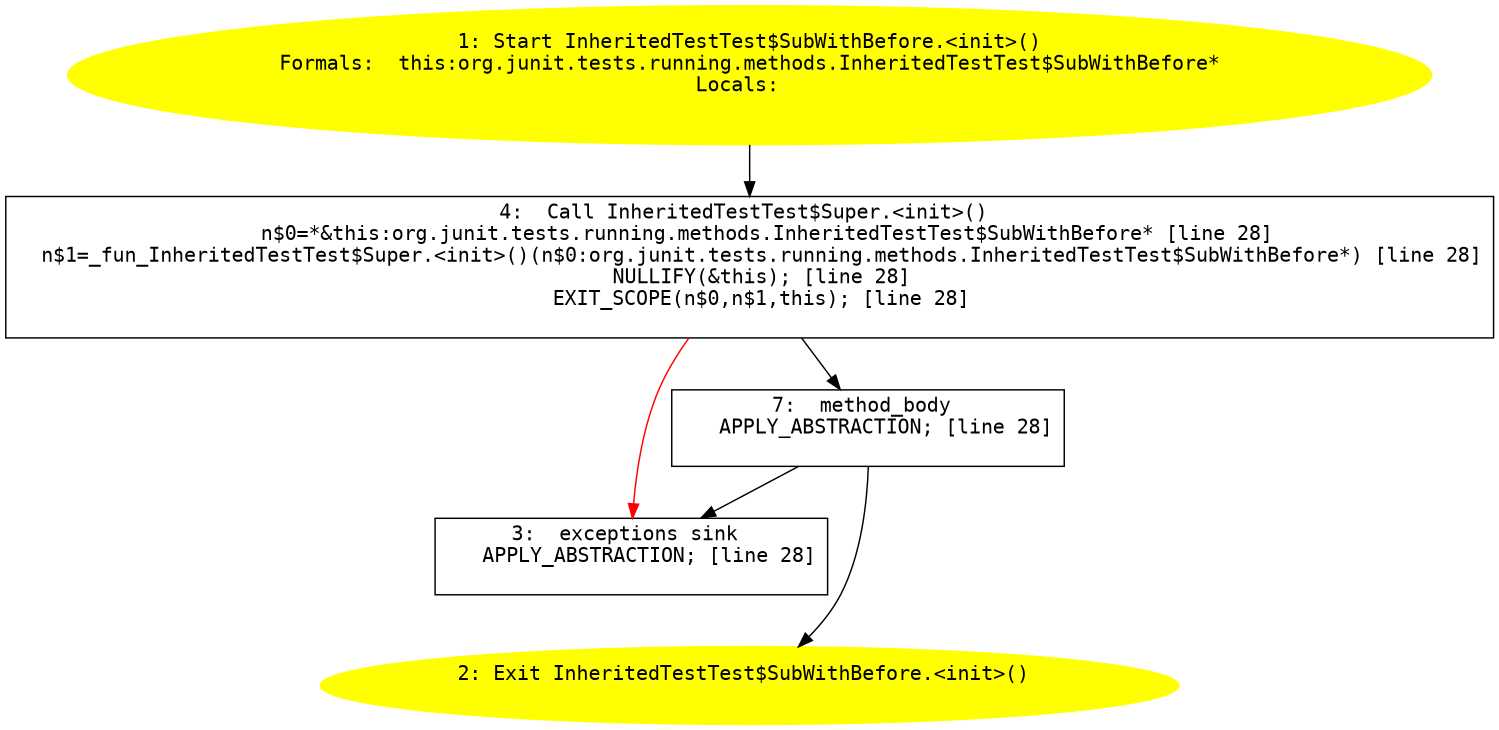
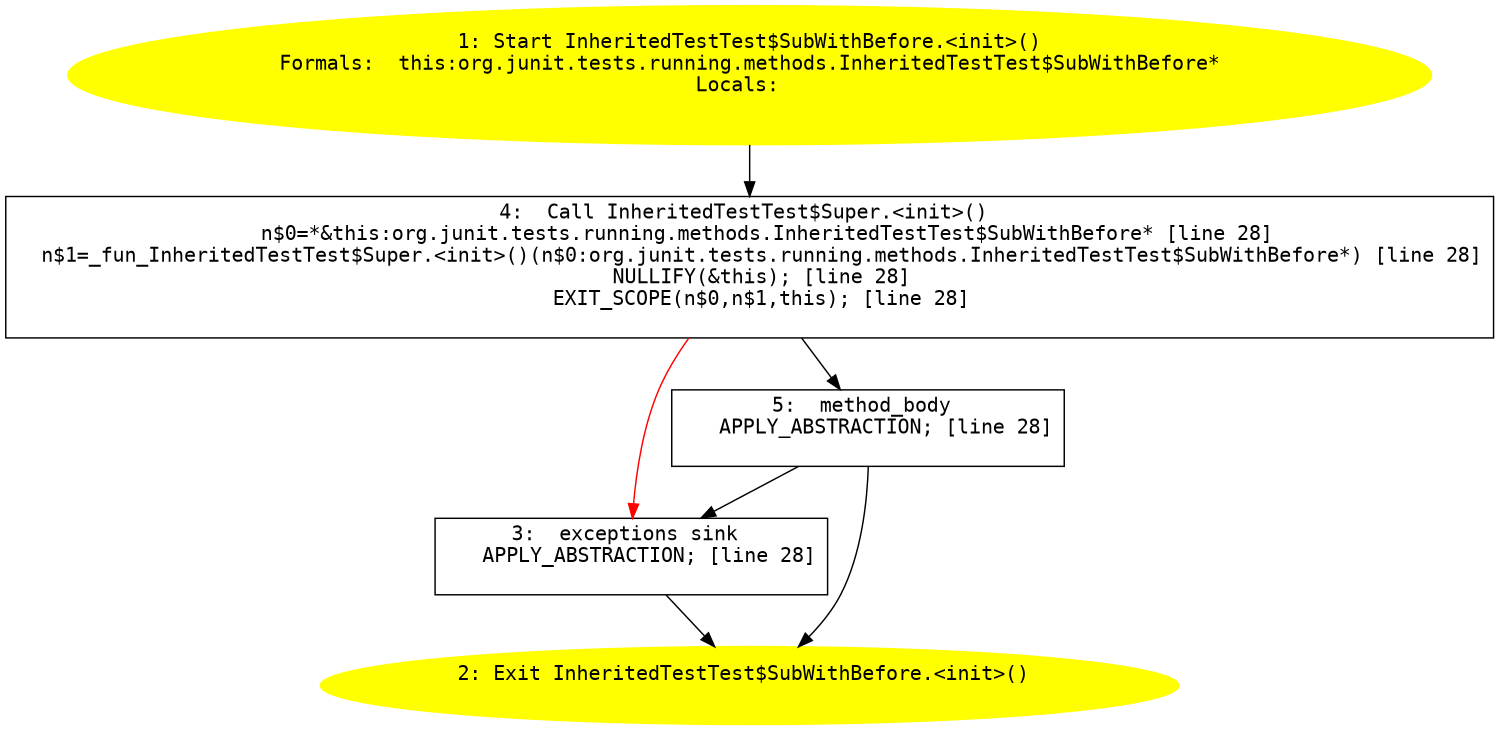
node "7:  method_body APPLY_ABSTRACTION; [line 28]": label "7:  method_body APPLY_ABSTRACTION; [line 28]" -> "5:  method_body APPLY_ABSTRACTION; [line 28]"
edge "3:  exceptions sink APPLY_ABSTRACTION; [line 28]" -> "2: Exit InheritedTestTest$SubWithBefore.<init>()": added
